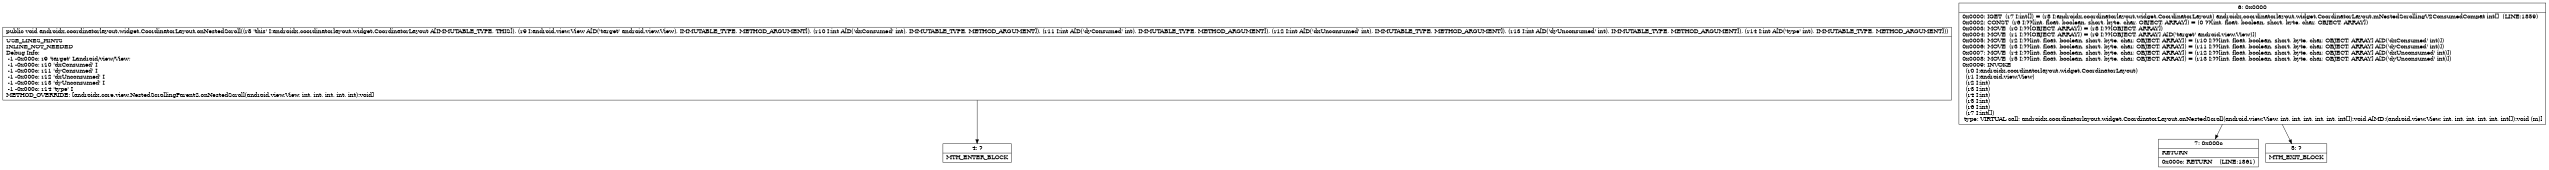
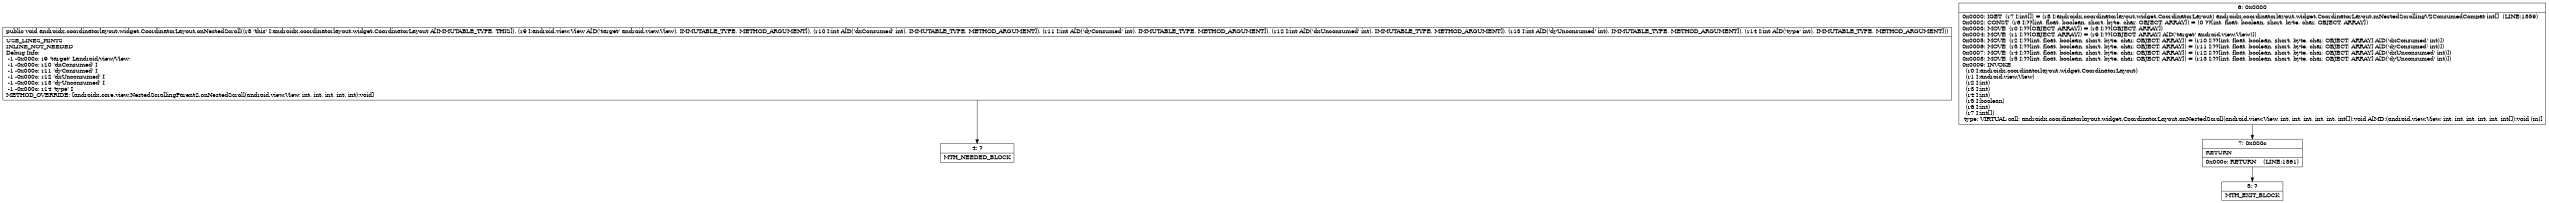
node "6: 0x0000": text "(r5 I:int)" -> "(r5 I:boolean)"
edge "6: 0x0000" -> "5: ?": now "7: 0x000c" -> "5: ?"
node "4: ?": text "MTH_ENTER_BLOCK" -> "MTH_NEEDED_BLOCK"
